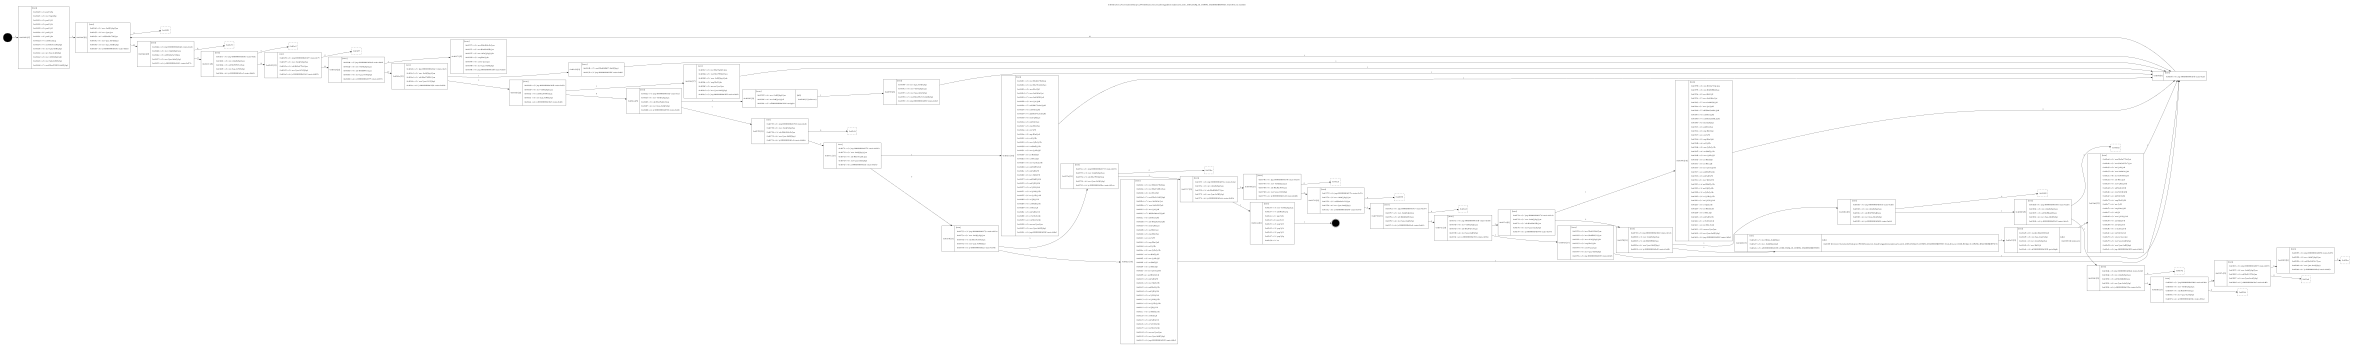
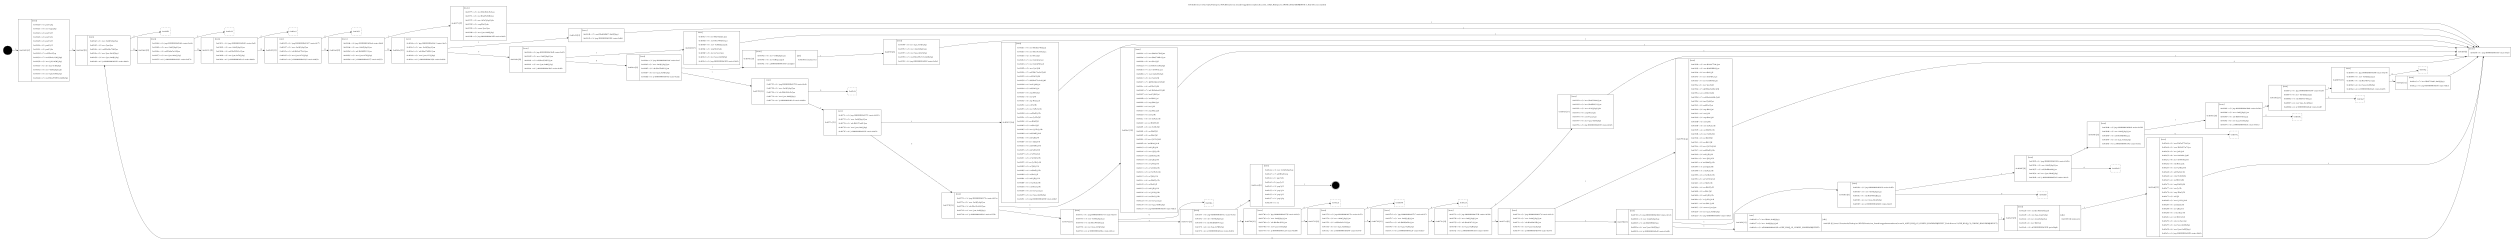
node "0x401aa3 [12]": added
